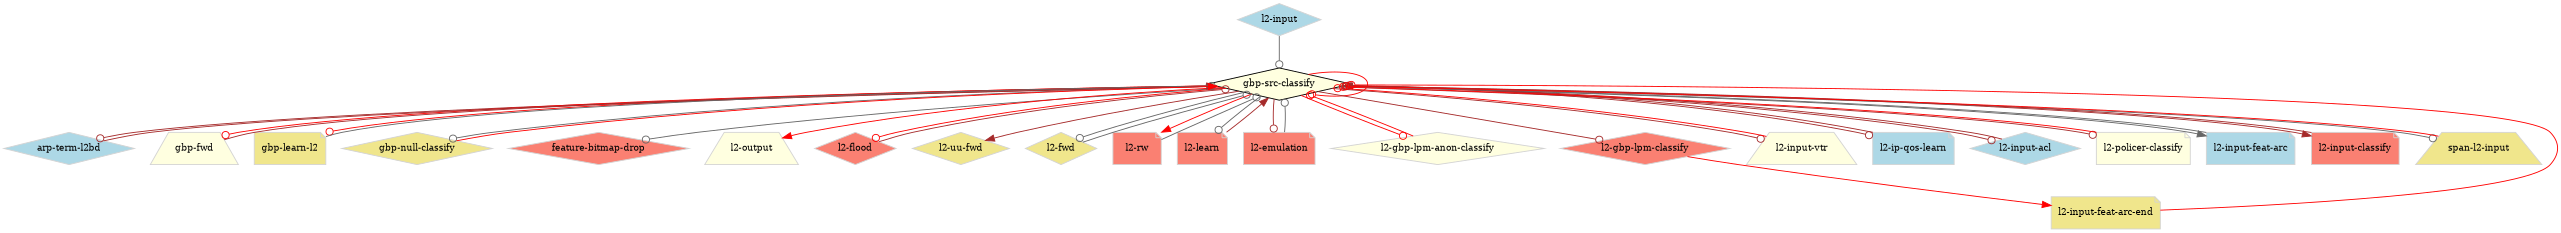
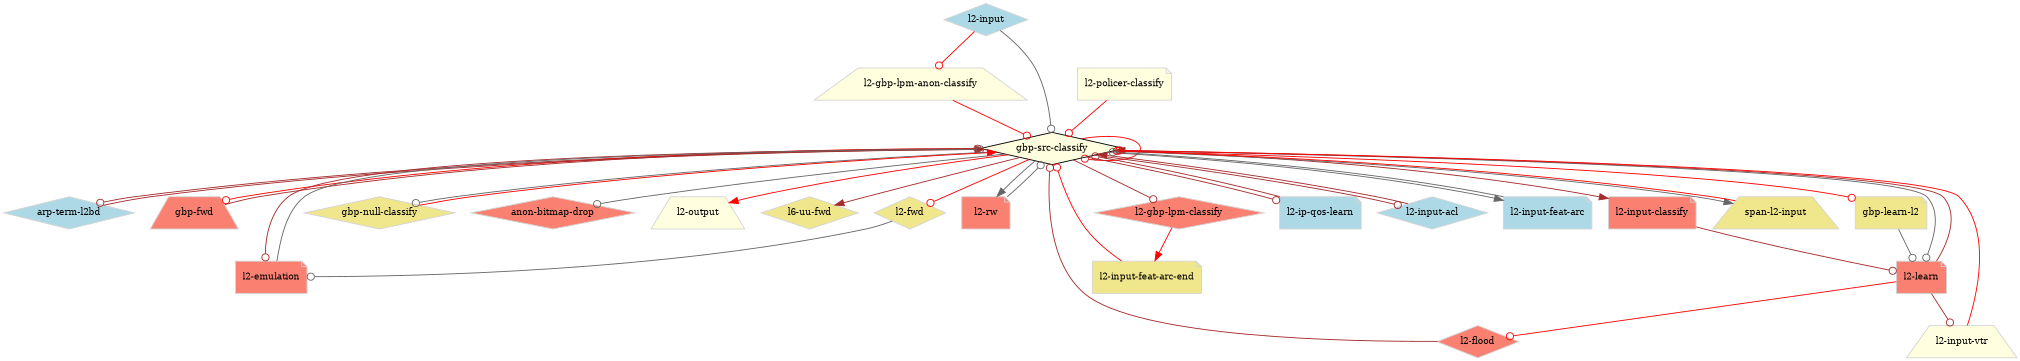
edge "gbp-learn-l2" -> "gbp-src-classify": now "gbp-learn-l2" -> "l2-learn"
edge "gbp-fwd" -> "gbp-src-classify": arrowhead normal -> odot
edge "l2-input-classify" -> "gbp-src-classify": now "l2-input-classify" -> "l2-learn"
edge "gbp-src-classify" -> "span-l2-input": arrowhead odot -> normal
edge "gbp-src-classify" -> "l2-policer-classify": removed
edge "gbp-src-classify" -> "l2-flood": now "l2-learn" -> "l2-flood"
edge "gbp-src-classify" -> "l2-input-vtr": now "l2-learn" -> "l2-input-vtr"
edge "gbp-src-classify" -> "l2-rw": color red -> gray40
edge "gbp-src-classify" -> "l2-fwd": color gray40 -> red
edge "gbp-src-classify" -> "l2-gbp-lpm-anon-classify": now "l2-input" -> "l2-gbp-lpm-anon-classify"
edge "l2-fwd" -> "gbp-src-classify": now "l2-fwd" -> "l2-emulation"
node "gbp-fwd": fillcolor lightyellow -> salmon
node "feature-bitmap-drop": label "feature-bitmap-drop" -> "anon-bitmap-drop"
node "l2-uu-fwd": label "l2-uu-fwd" -> "l6-uu-fwd"
node "l2-gbp-lpm-anon-classify": shape diamond -> trapezium
